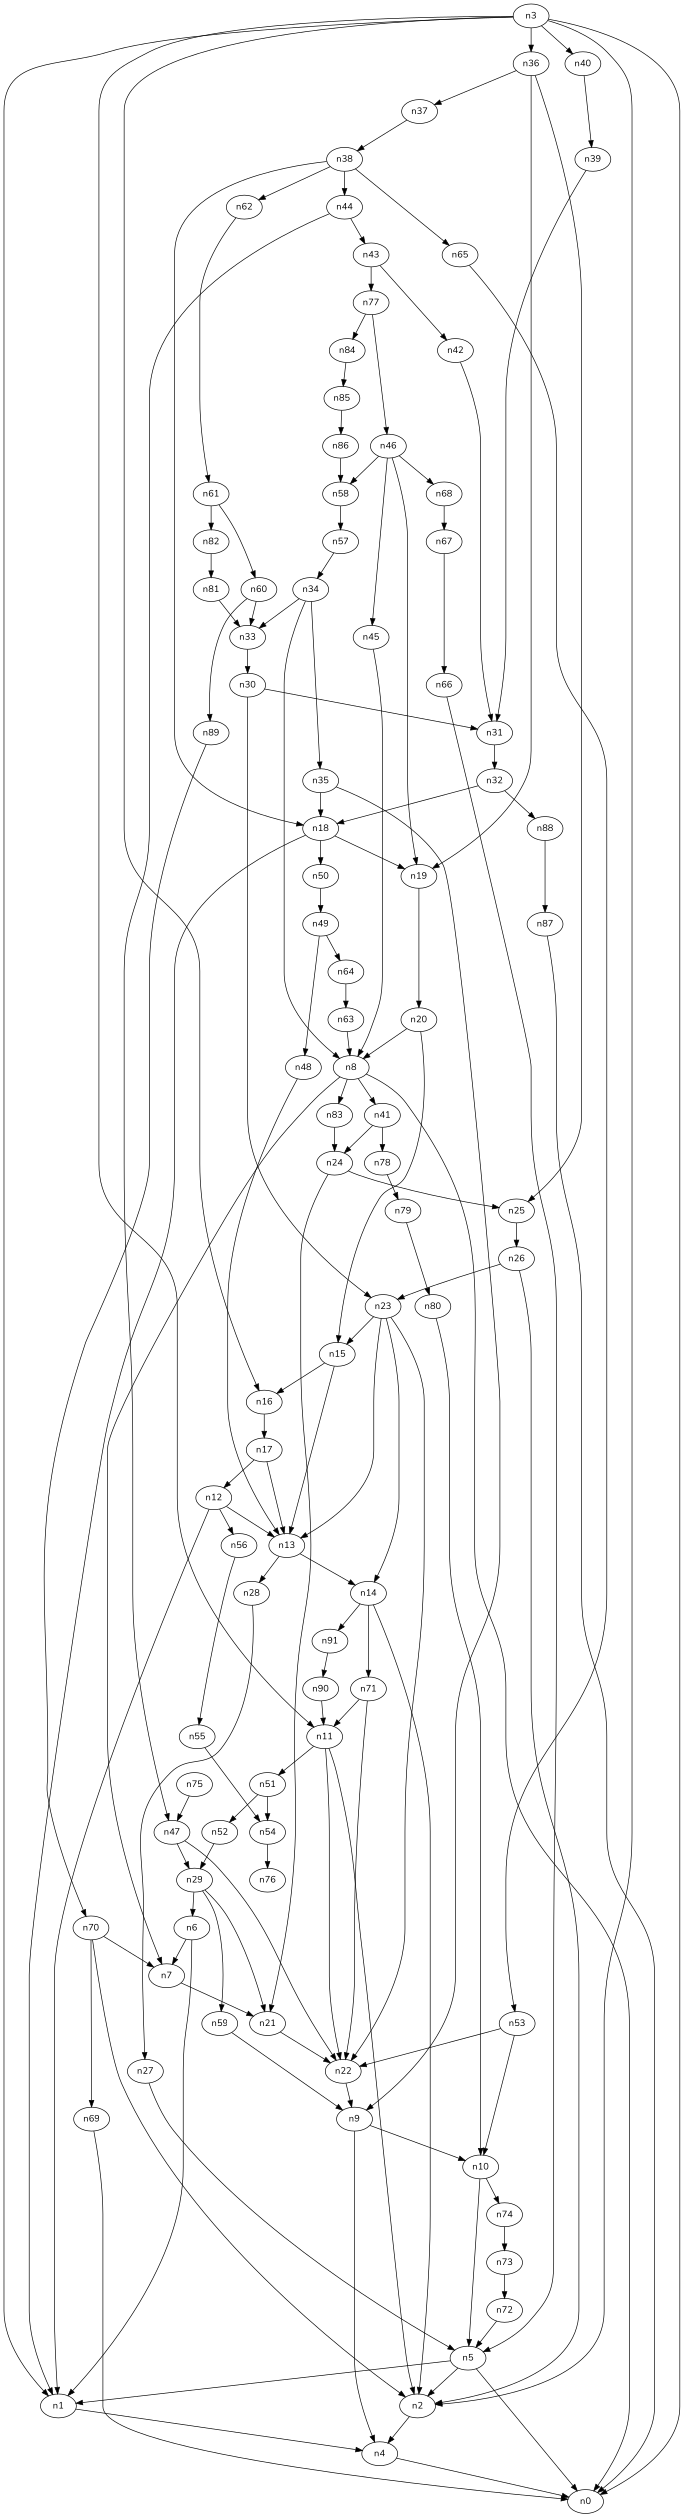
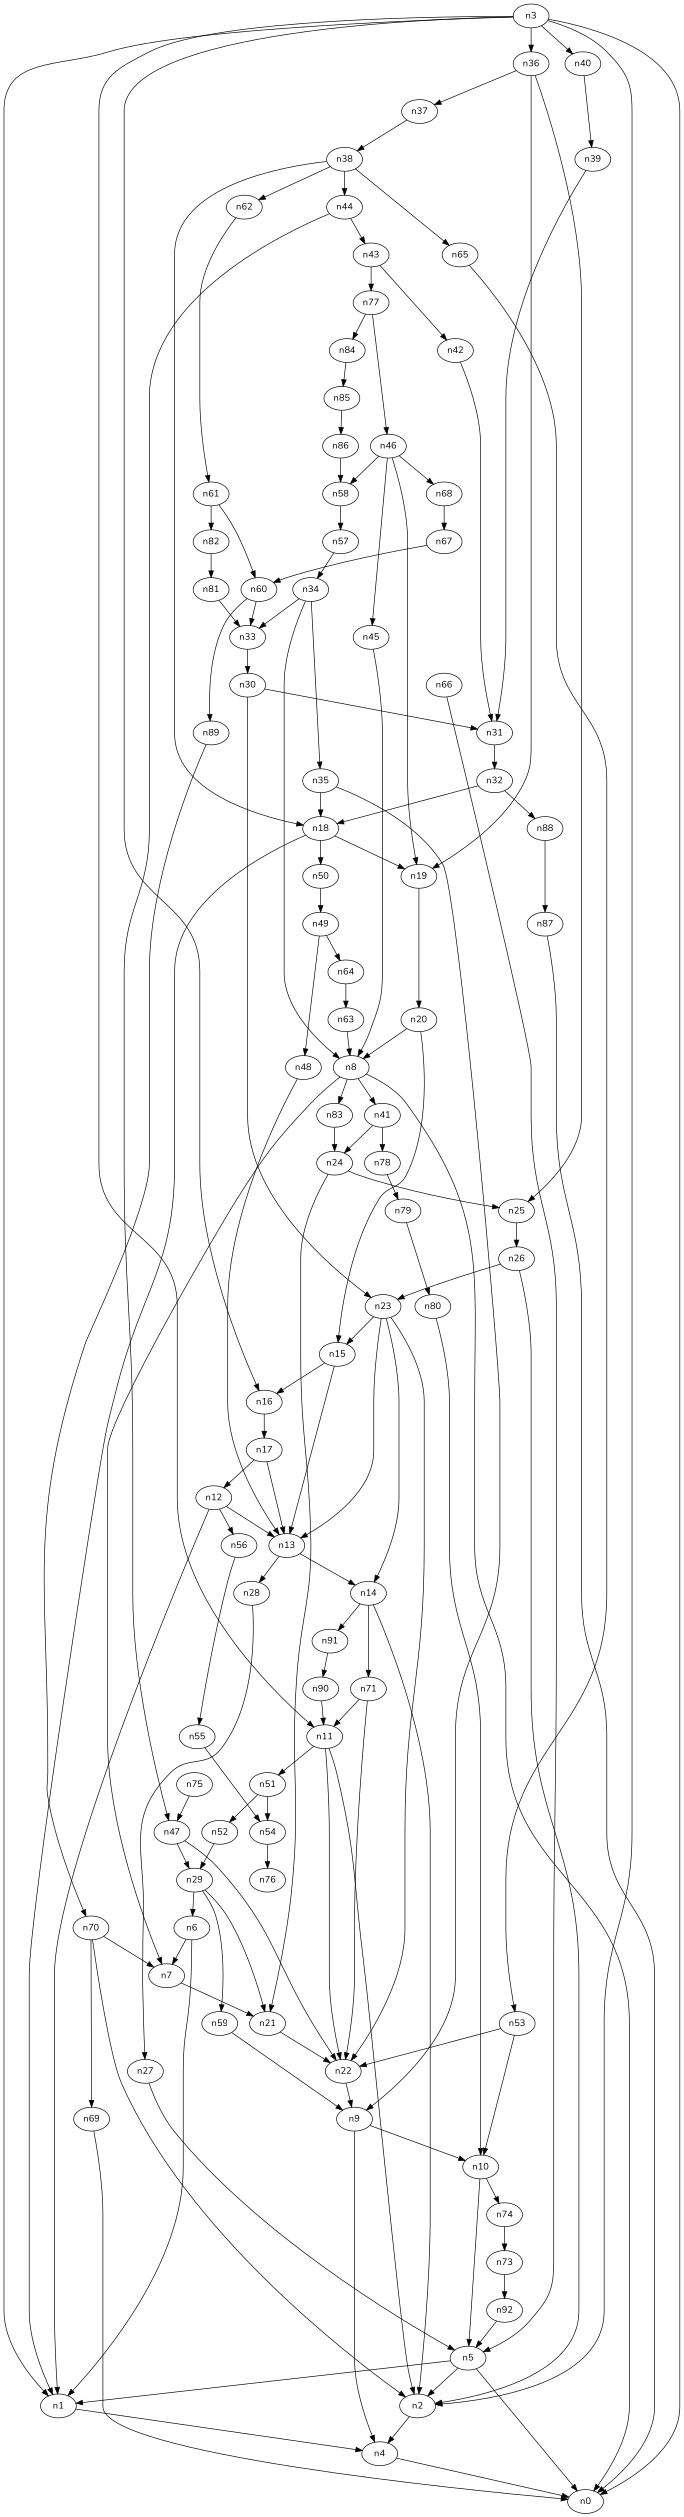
edge "n67" -> "n66": now "n67" -> "n60"
node "n72": label "n72" -> "n92"
